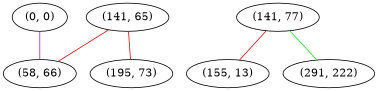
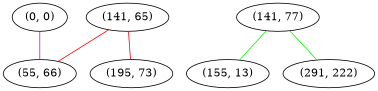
edge "(141, 77)" -- "(155, 13)": color red -> green
node "(58, 66)": label "(58, 66)" -> "(55, 66)"
